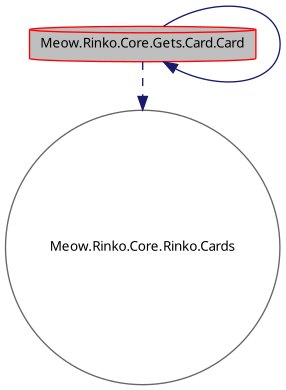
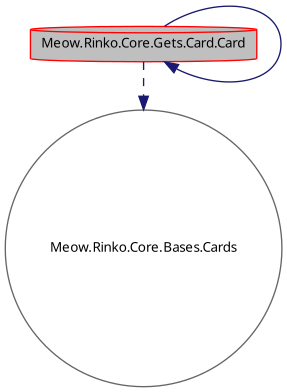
node "Meow.Rinko.Core.Rinko.Cards": label "Meow.Rinko.Core.Rinko.Cards" -> "Meow.Rinko.Core.Bases.Cards"
